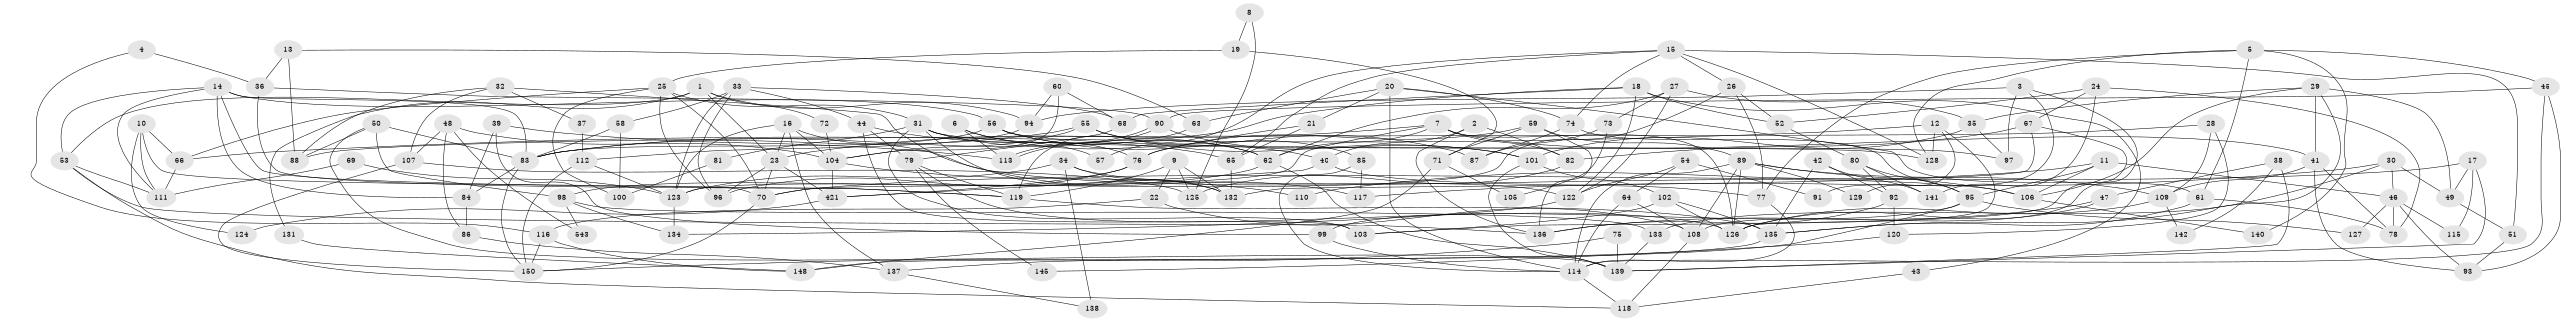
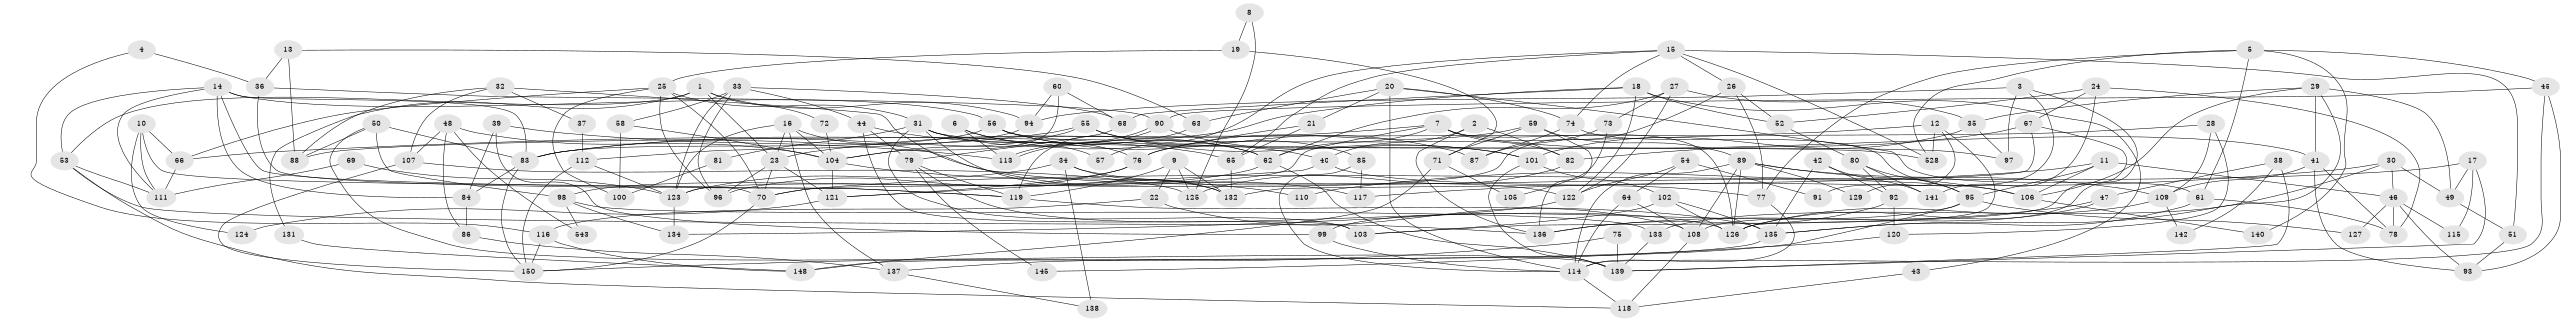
edge "58" -- "83": now "58" -- "104"
node "128": label "128" -> "528"
node "421": label "421" -> "121"
